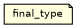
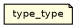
node "final_type": label "final_type" -> "type_type"
